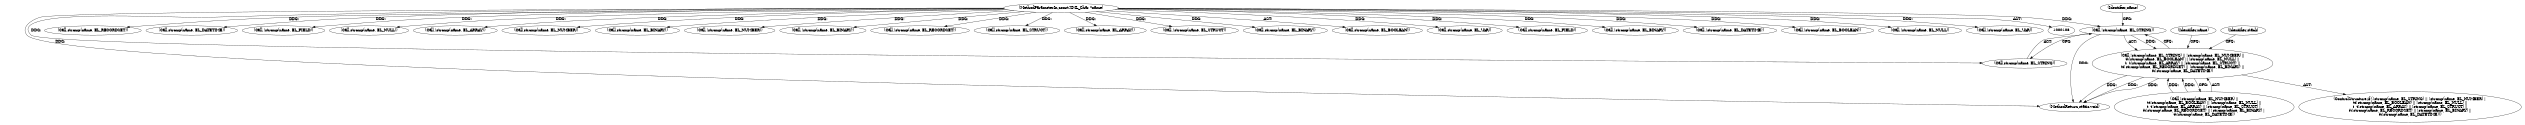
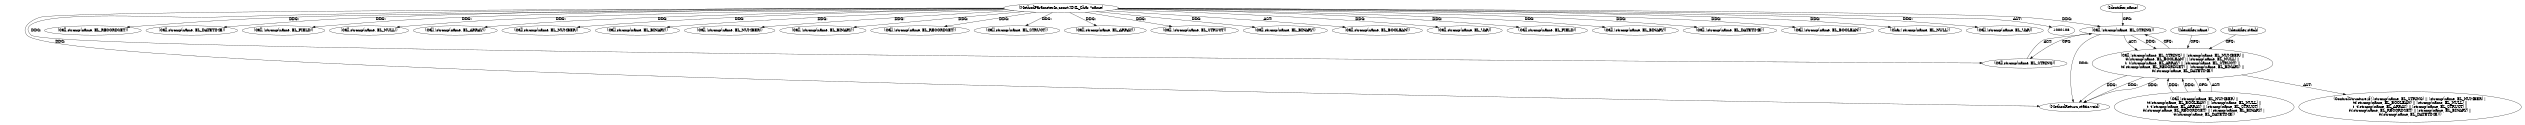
node "(Call,!strcmp(name, EL_NULL))": label "(Call,!strcmp(name, EL_NULL))" -> "(Char,!strcmp(name, EL_NULL))"
